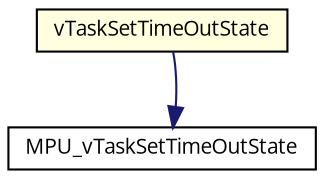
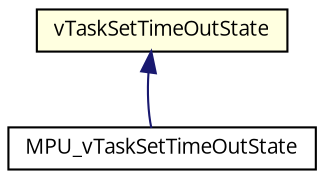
edge "vTaskSetTimeOutState" -> "MPU_vTaskSetTimeOutState": reversed
